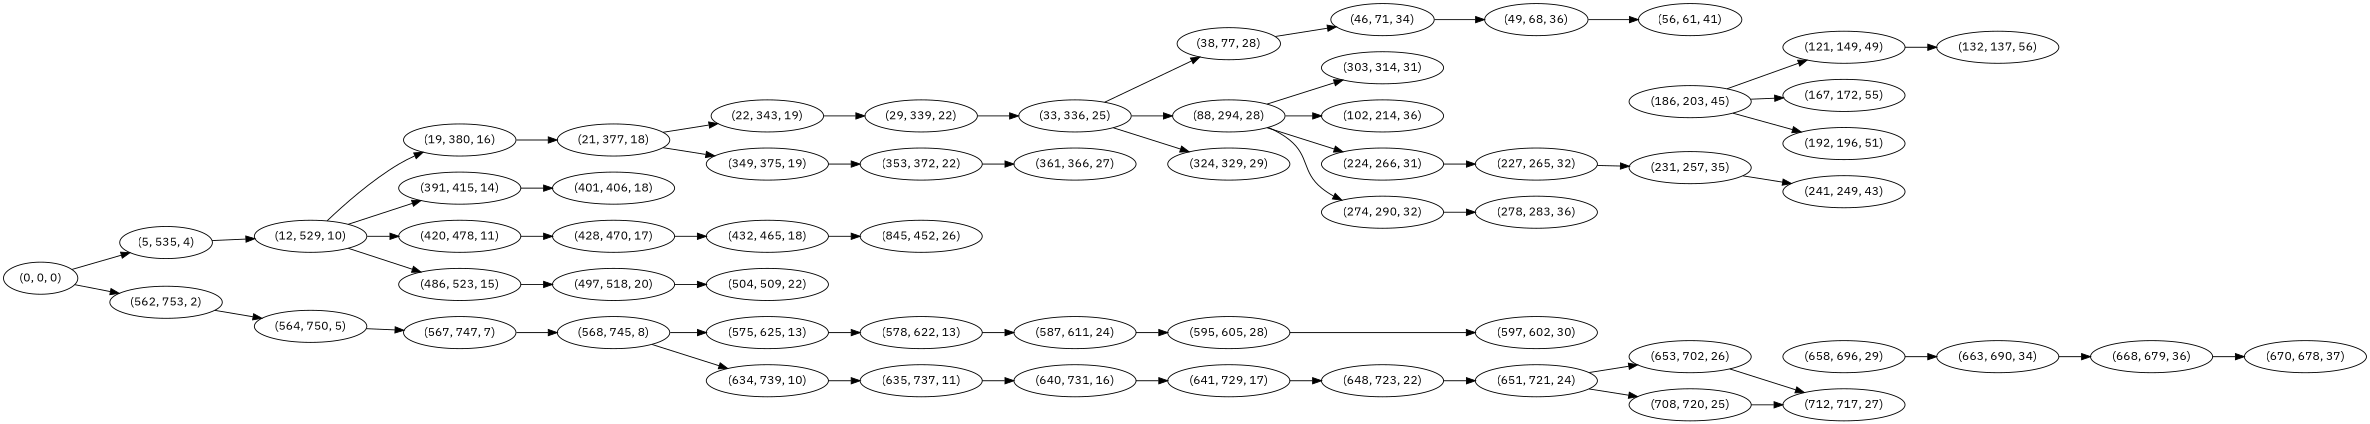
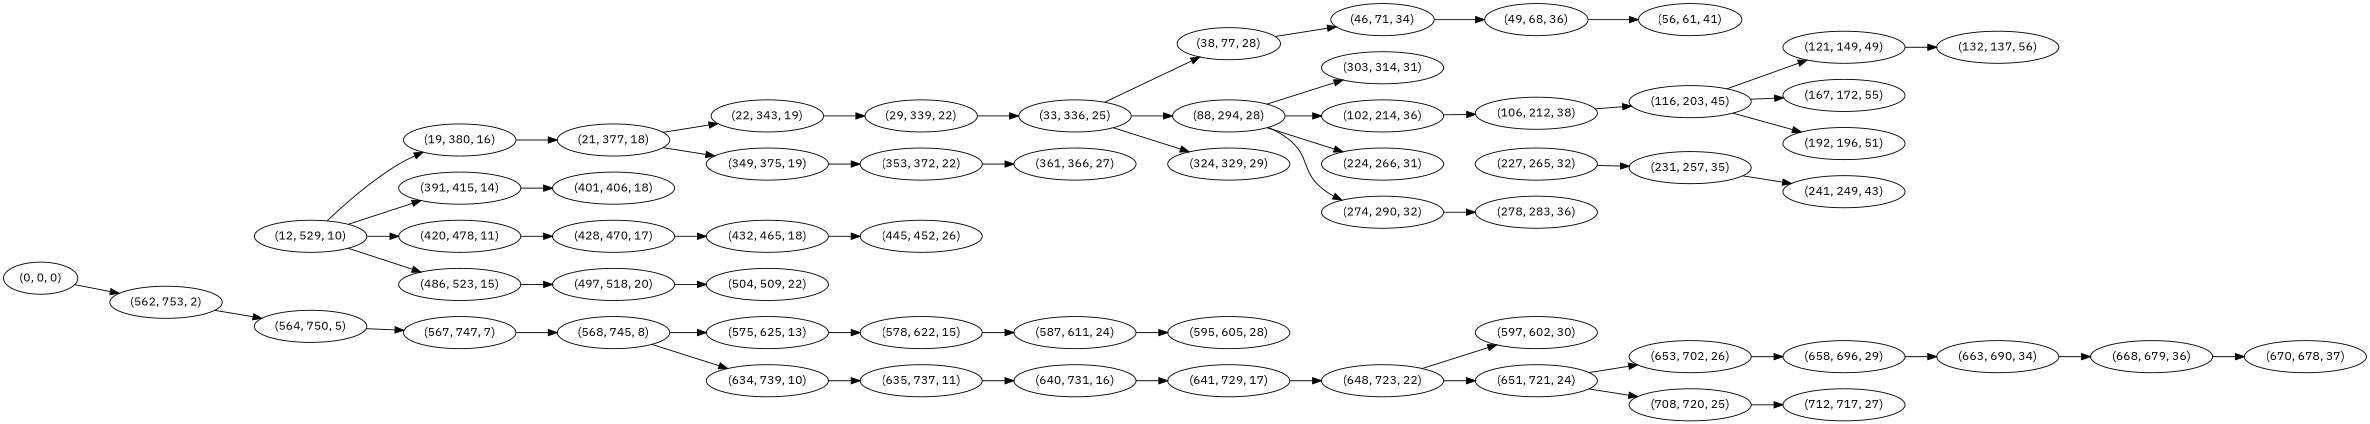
node "(186, 203, 45)": label "(186, 203, 45)" -> "(116, 203, 45)"
node "(106, 212, 38)": added
edge "(224, 266, 31)" -> "(227, 265, 32)": removed
node "(845, 452, 26)": label "(845, 452, 26)" -> "(445, 452, 26)"
node "(5, 535, 4)": removed
node "(578, 622, 13)": label "(578, 622, 13)" -> "(578, 622, 15)"
edge "(595, 605, 28)" -> "(597, 602, 30)": now "(648, 723, 22)" -> "(597, 602, 30)"
edge "(653, 702, 26)" -> "(712, 717, 27)": now "(653, 702, 26)" -> "(658, 696, 29)"
